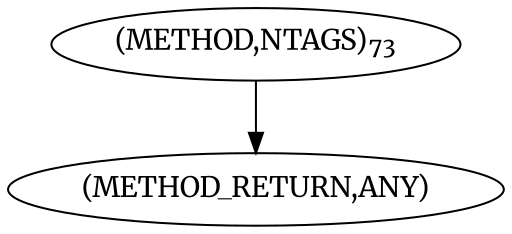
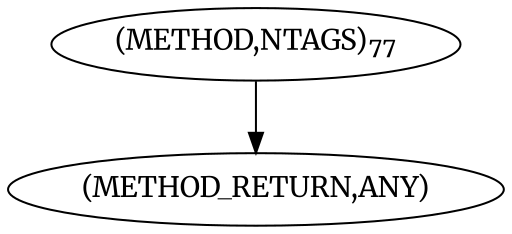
node "(METHOD,NTAGS)": text "73" -> "77"
